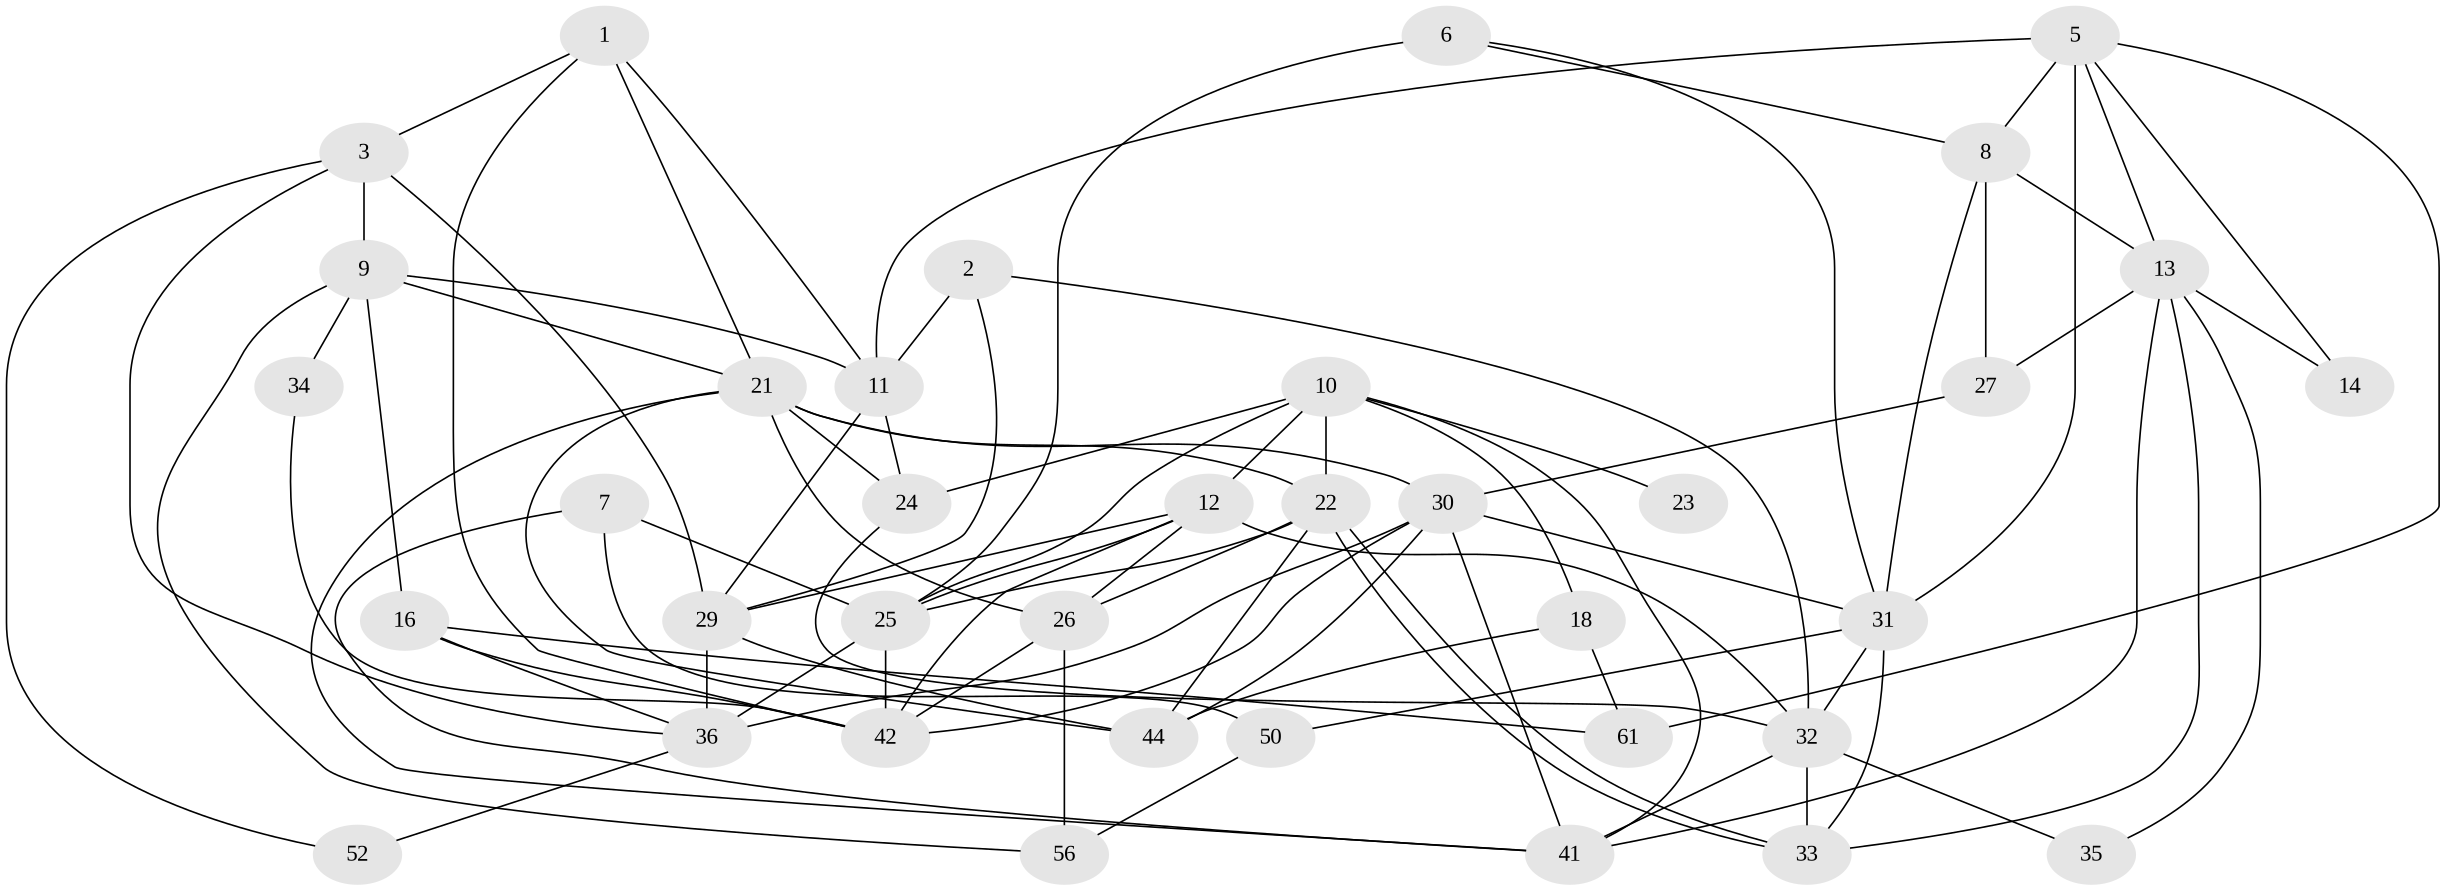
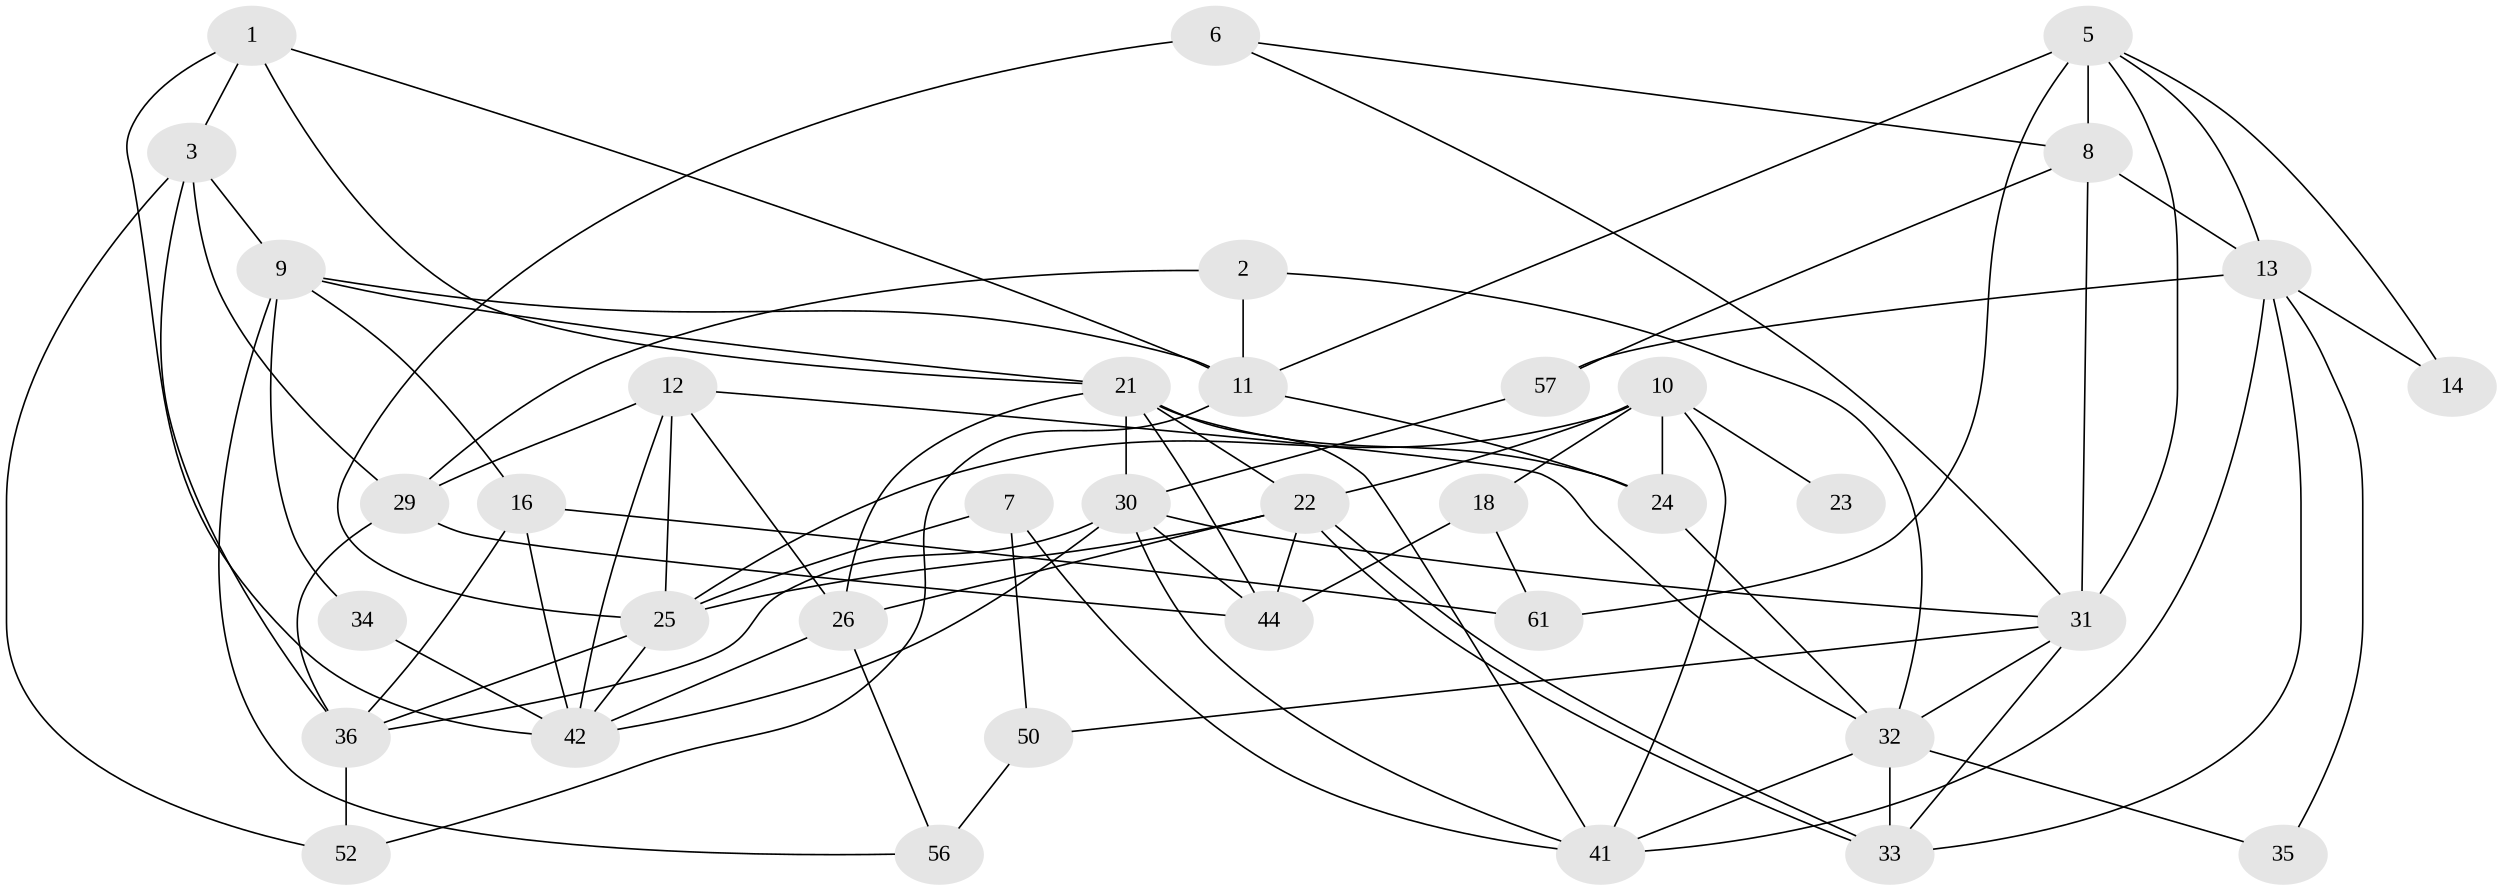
node "27": label "27" -> "57"
edge "10" -- "12": removed
edge "11" -- "29": now "11" -- "52"
